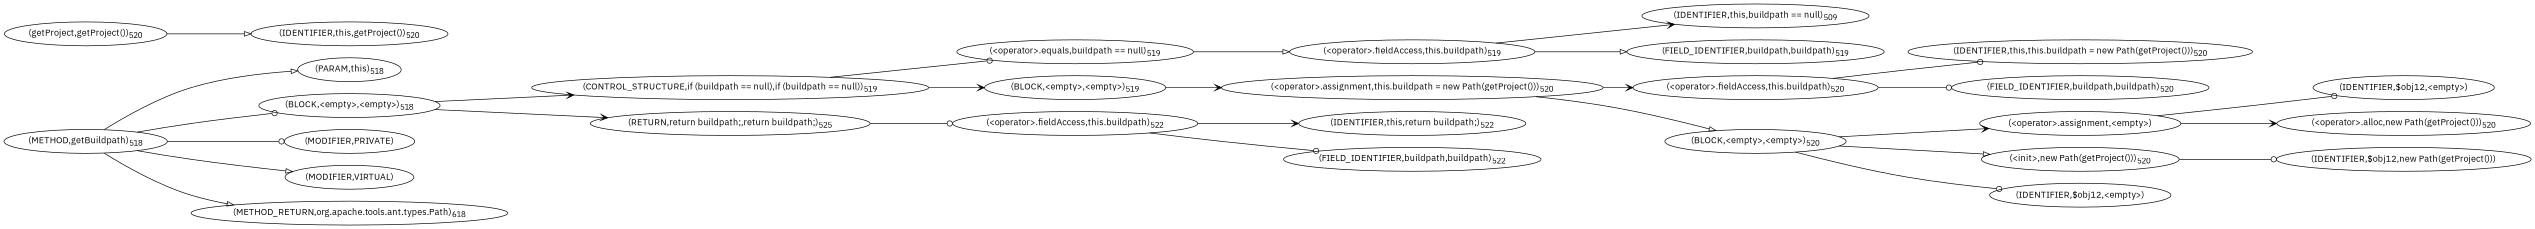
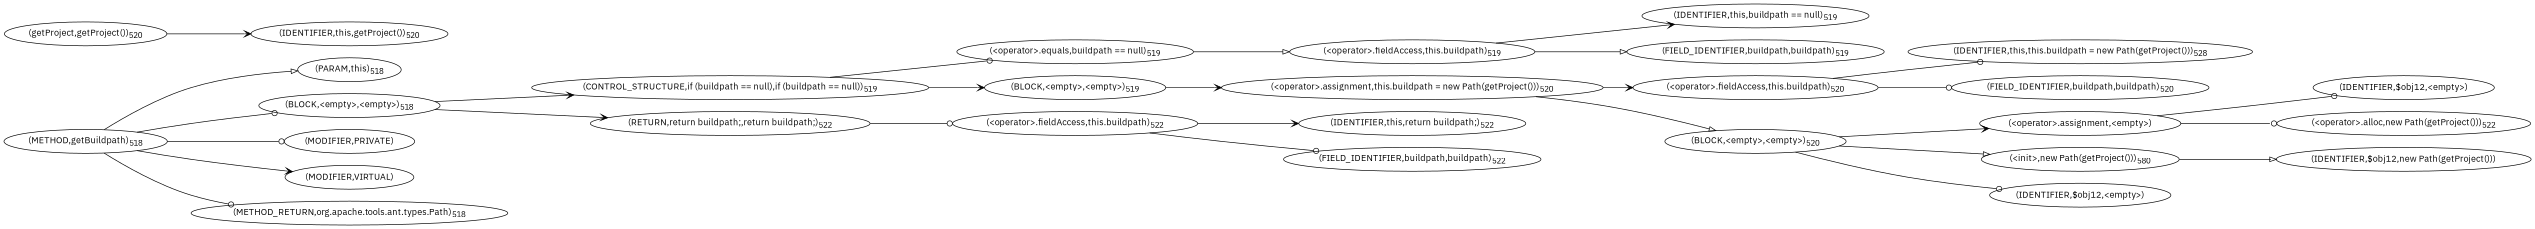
node "(IDENTIFIER,this,buildpath == null)": text "509" -> "519"
edge "(getProject,getProject())" -> "(IDENTIFIER,this,getProject())": arrowhead onormal -> vee
node "(IDENTIFIER,this,this.buildpath = new Path(getProject()))": text "520" -> "528"
node "(RETURN,return buildpath;,return buildpath;)": text "525" -> "522"
node "(<operator>.alloc,new Path(getProject()))": text "520" -> "522"
edge "(<operator>.assignment,<empty>)" -> "(<operator>.alloc,new Path(getProject()))": arrowhead vee -> odot
node "(<init>,new Path(getProject()))": text "520" -> "580"
edge "(<init>,new Path(getProject()))" -> "(IDENTIFIER,$obj12,new Path(getProject()))": arrowhead odot -> onormal
edge "(METHOD,getBuildpath)" -> "(MODIFIER,VIRTUAL)": arrowhead onormal -> vee
edge "(METHOD,getBuildpath)" -> "(METHOD_RETURN,org.apache.tools.ant.types.Path)": arrowhead onormal -> odot
node "(METHOD_RETURN,org.apache.tools.ant.types.Path)": text "618" -> "518"
